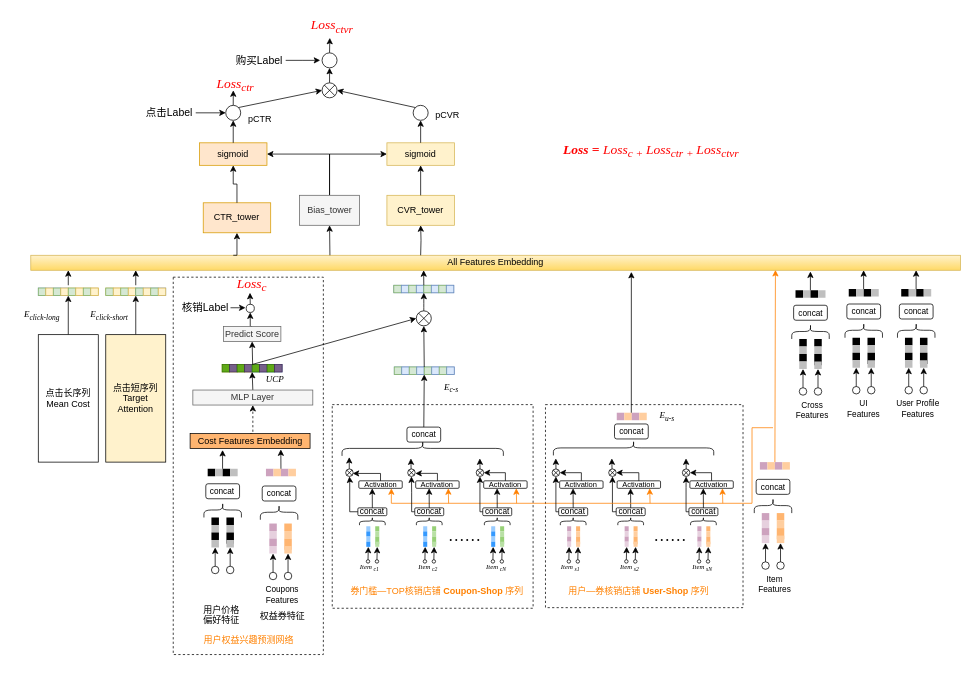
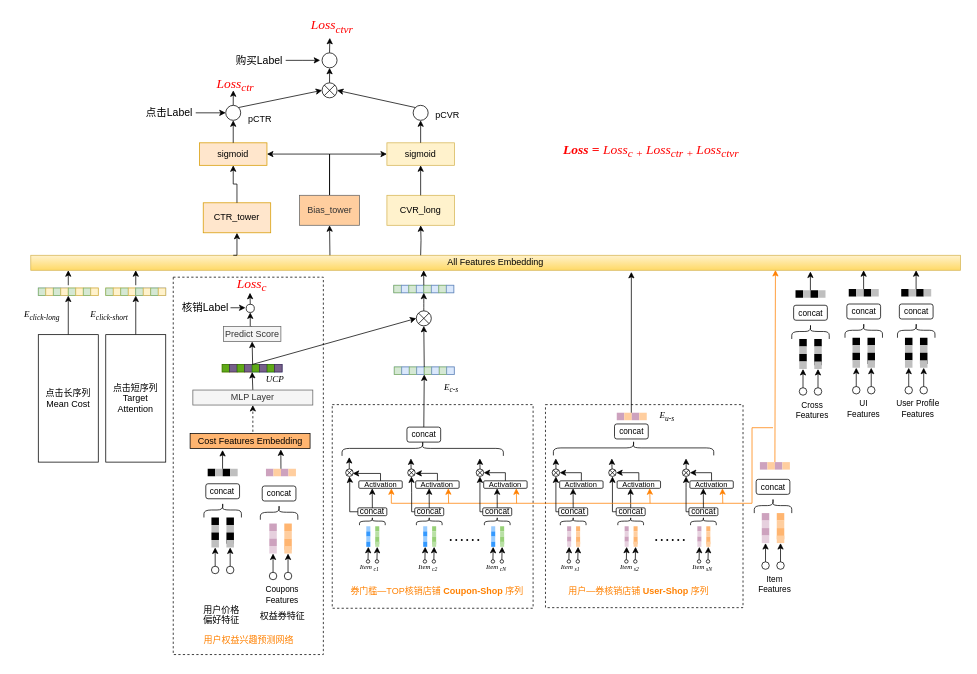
node "Bias_tower": fillcolor #f5f5f5 -> #ffce9f
node "CVR_tower": label "CVR_tower" -> "CVR_long"
node "点击短序列 Target Attention": fillcolor #fff2cc -> #ffffff
